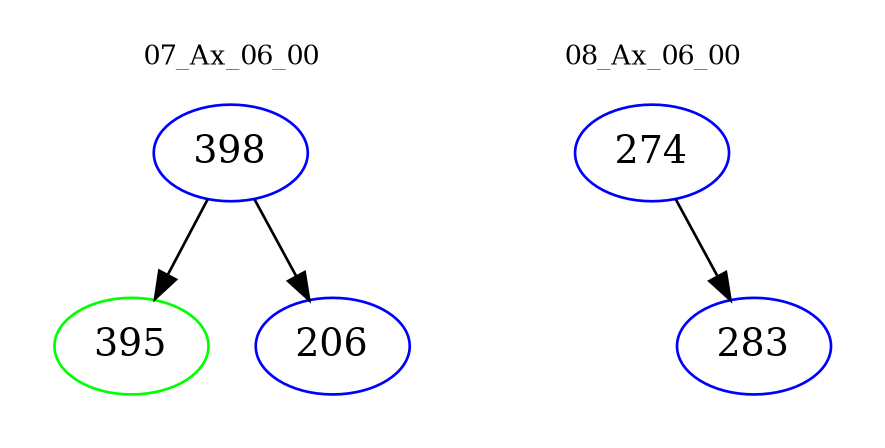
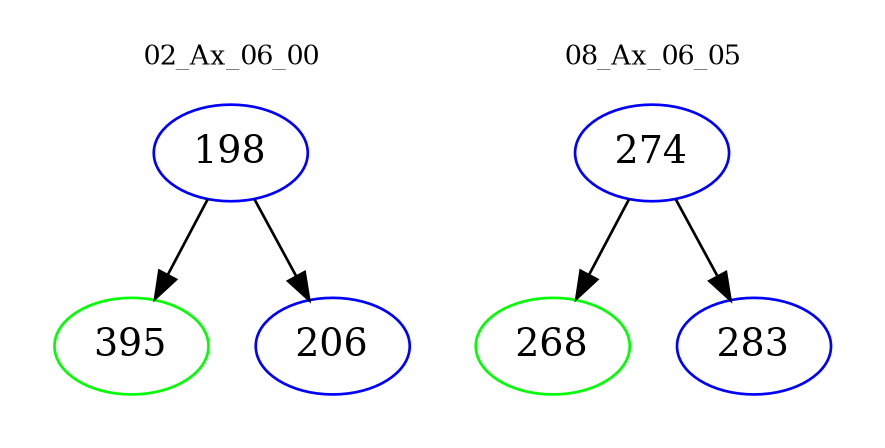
cluster "07_Ax_06_00": label "07_Ax_06_00" -> "02_Ax_06_00"
cluster "08_Ax_06_00": label "08_Ax_06_00" -> "08_Ax_06_05"
node "398": label "398" -> "198"
node "268": added
